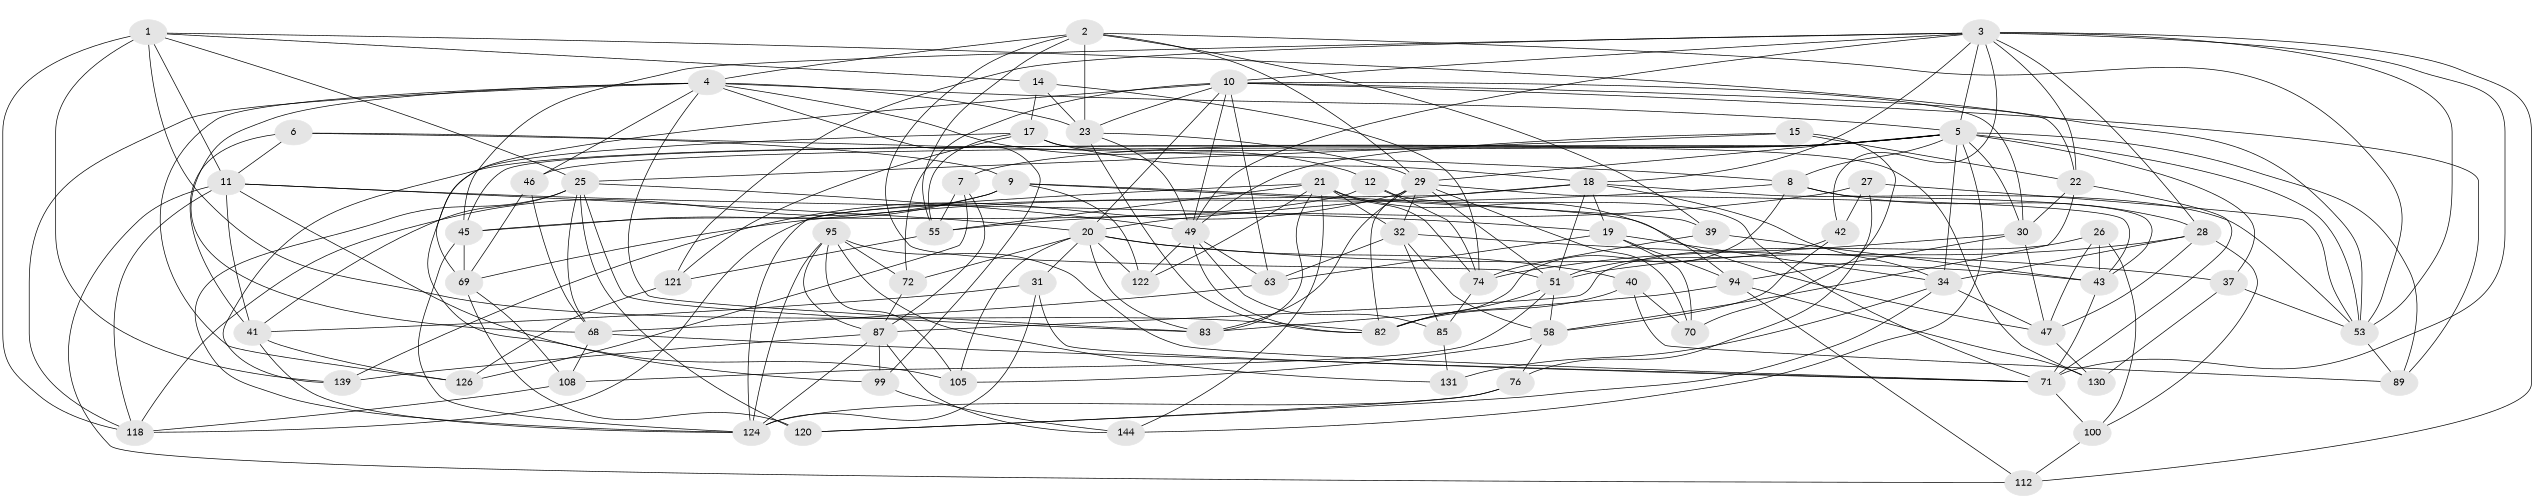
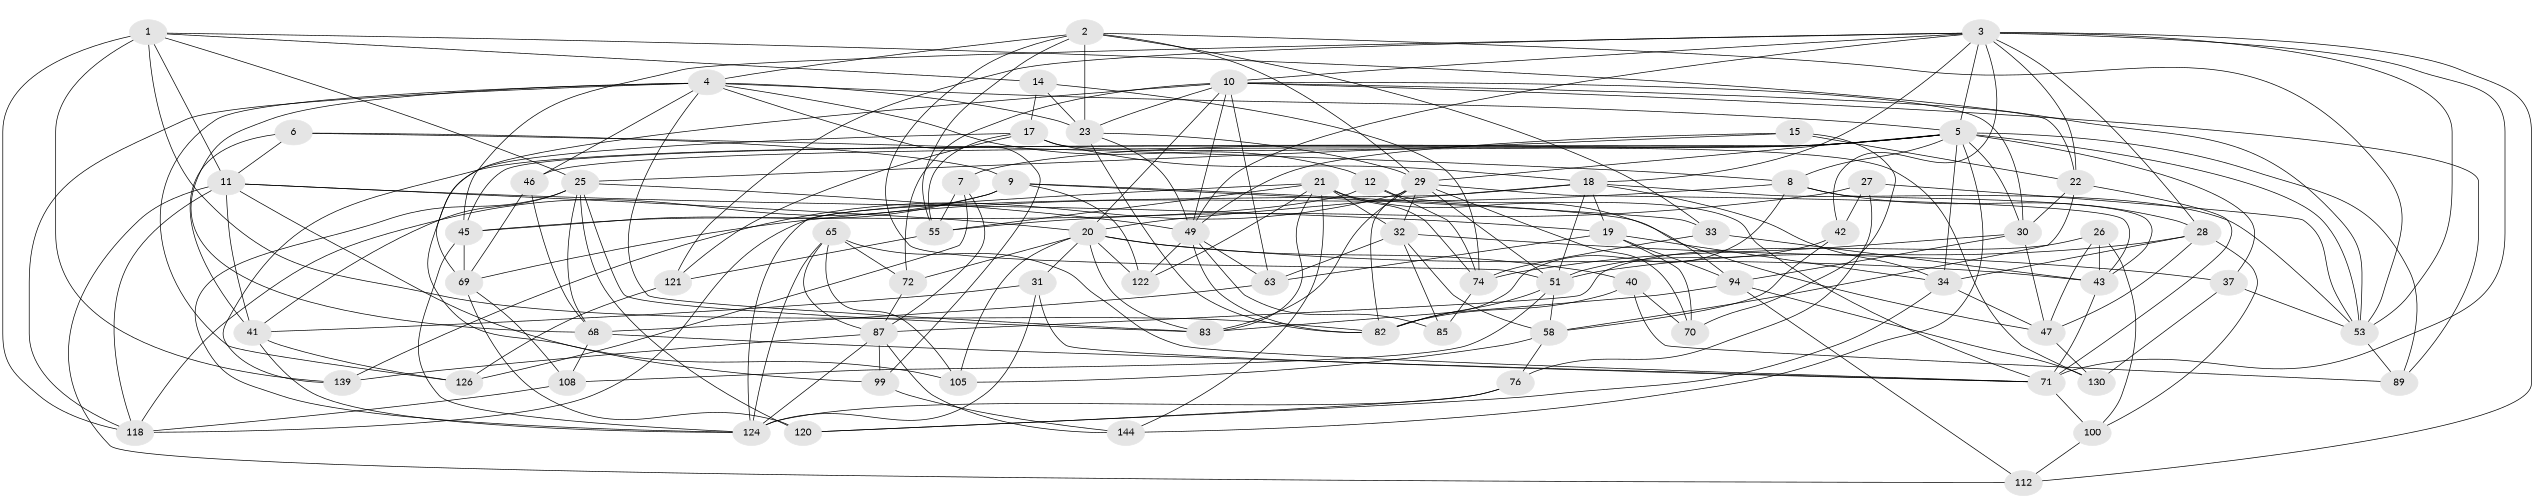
node "95": label "95" -> "65"
node "39": label "39" -> "33"
node "131": removed
